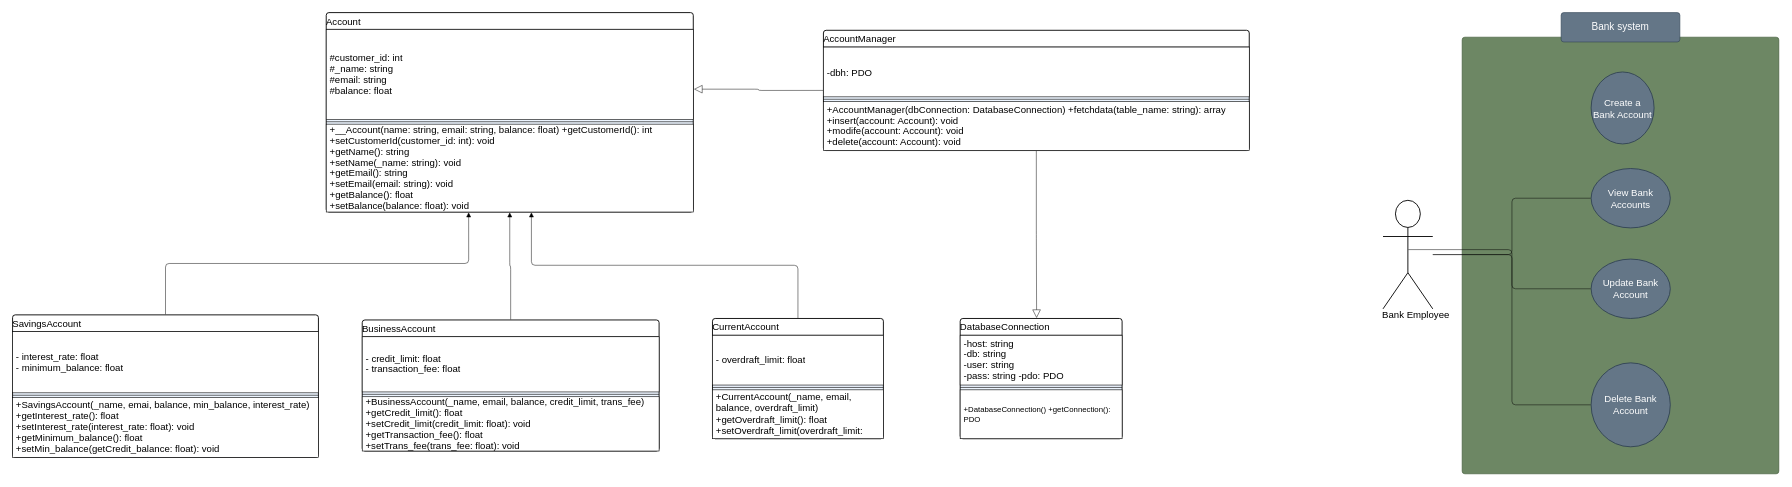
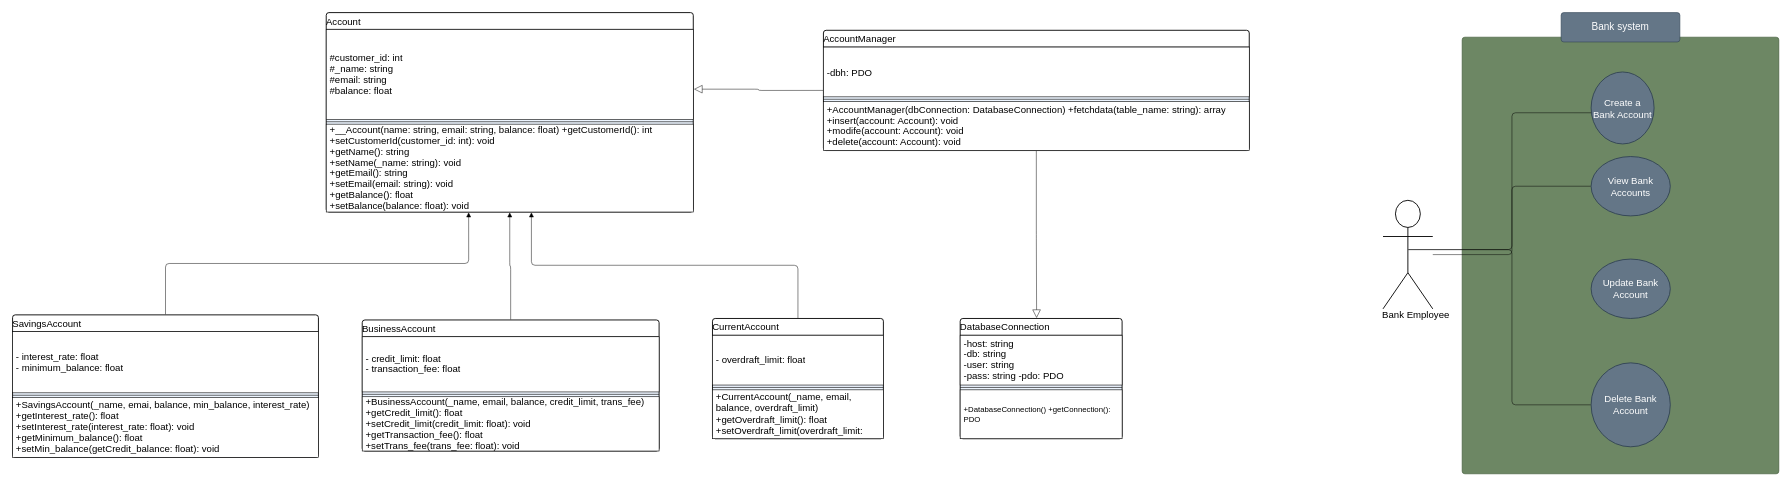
edge "Create a Bank Account" -- "Bank Employee": added
node "View Bank Accounts": moved (1631, 198) -> (1631, 186)
edge "Bank Employee" -- "Update Bank Account": removed
